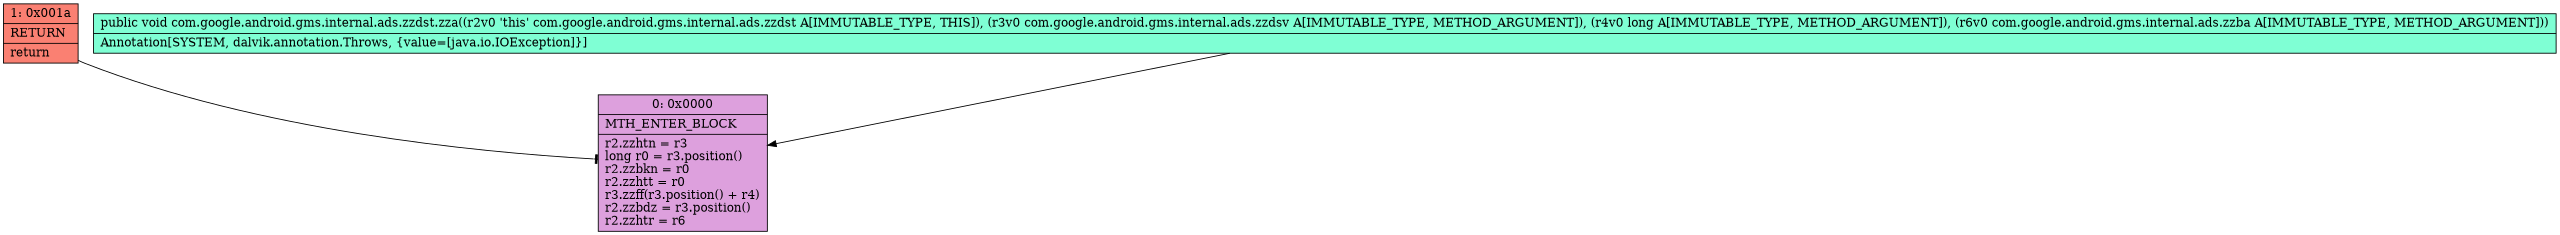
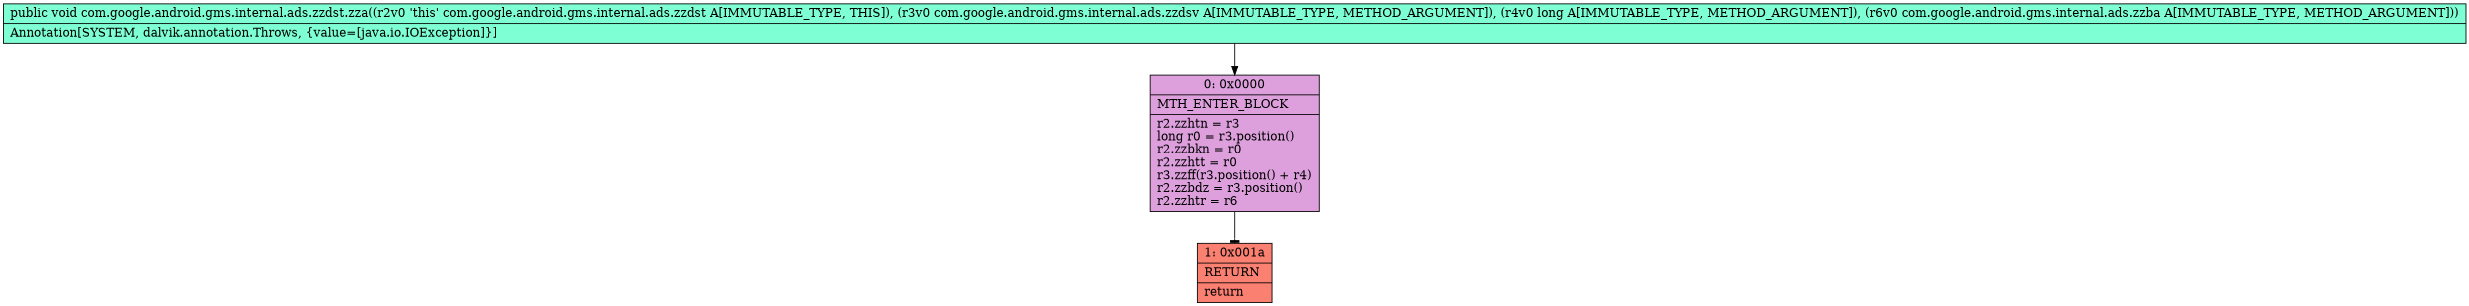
edge "1: 0x001a" -> "0: 0x0000": reversed
